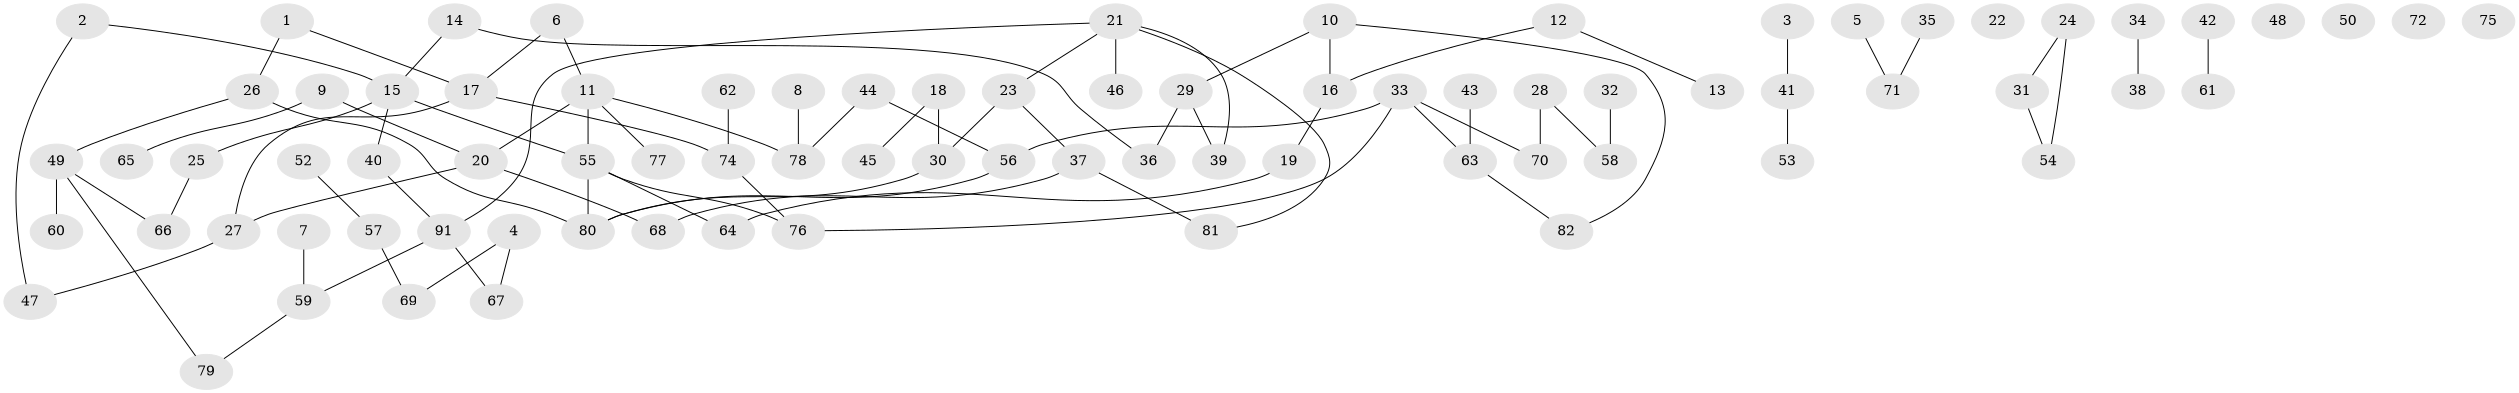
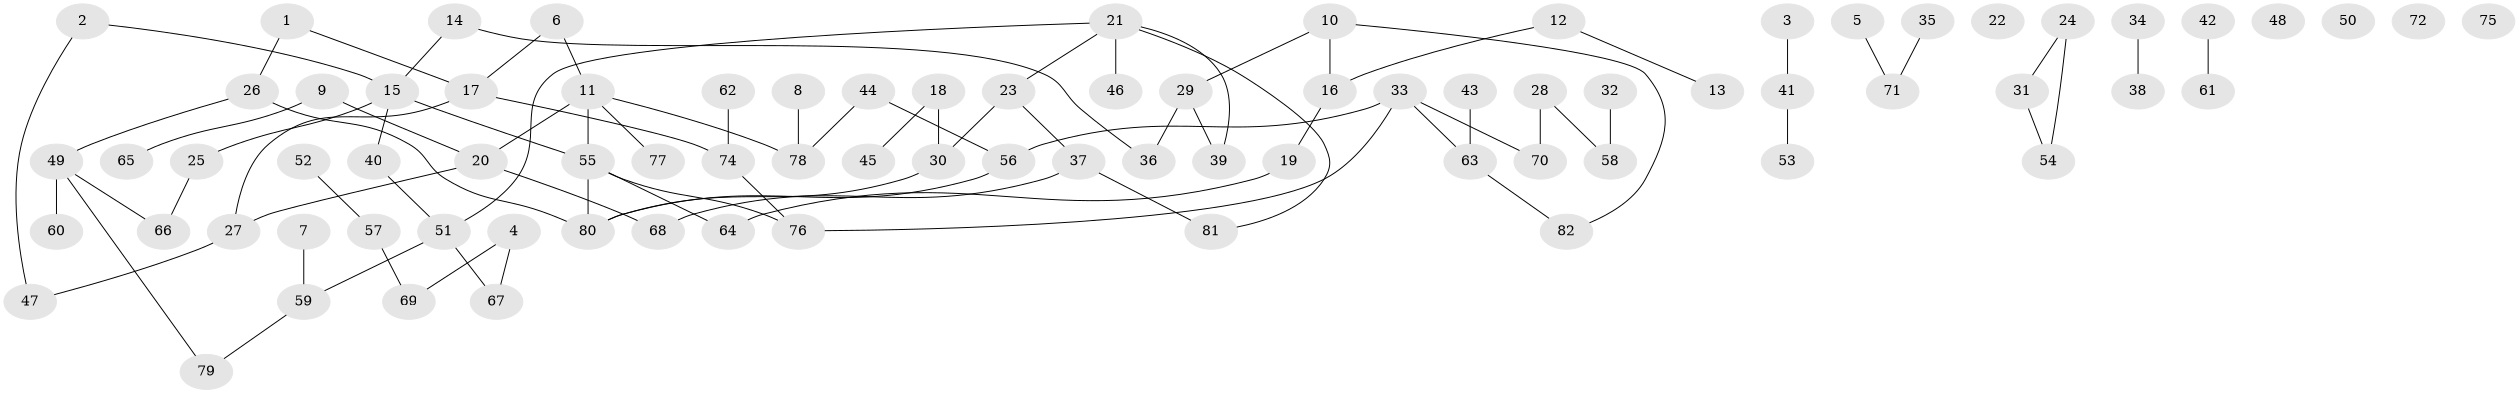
node "91": label "91" -> "51"
